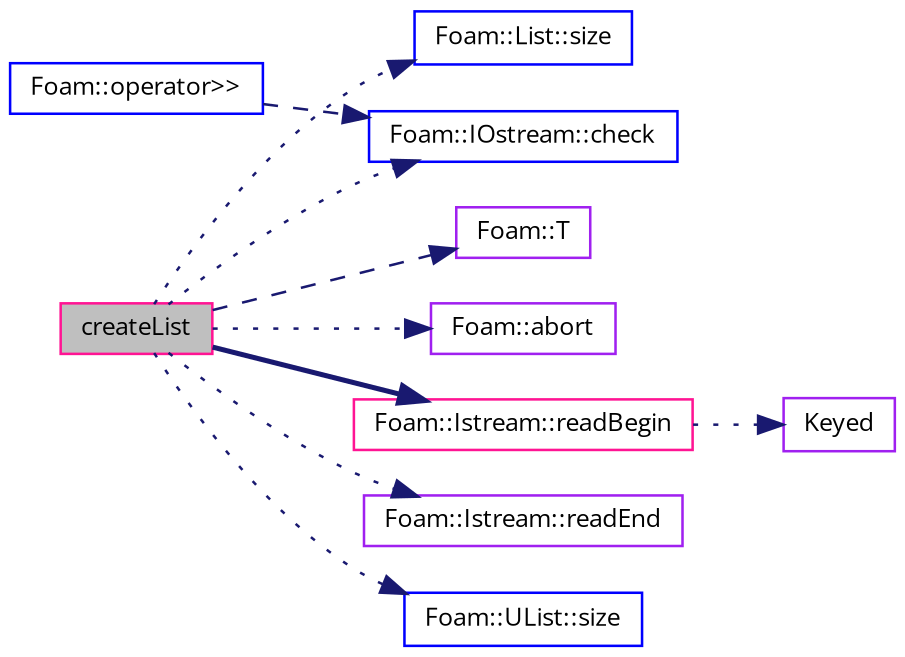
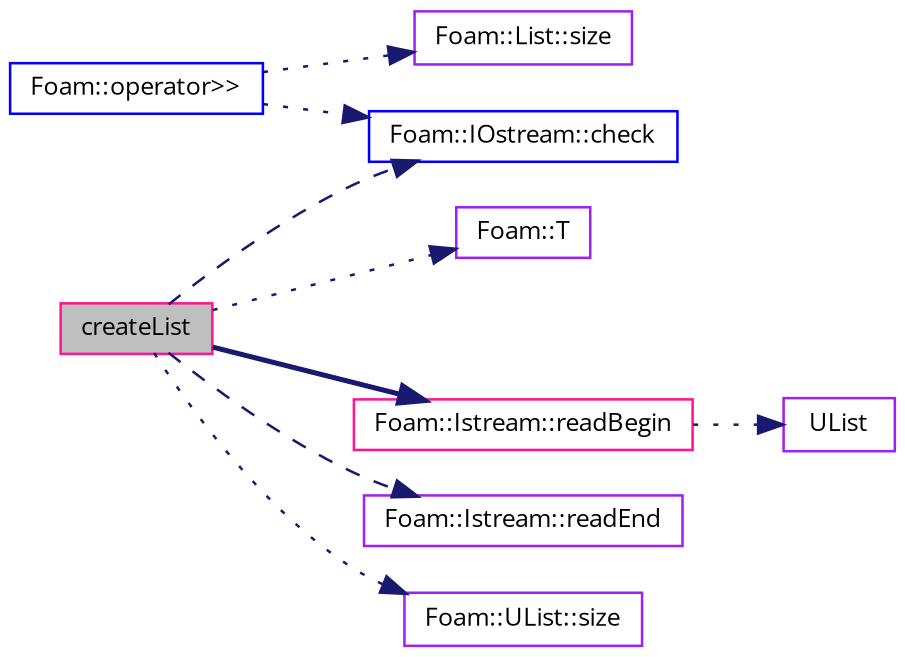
node "Foam::List::size": color blue -> purple
edge "Foam::operator>>" -> "Foam::IOstream::check": style dashed -> dotted
edge "createList" -> "Foam::List::size": now "Foam::operator>>" -> "Foam::List::size"
edge "createList" -> "Foam::IOstream::check": style dotted -> dashed
edge "createList" -> "Foam::T": style dashed -> dotted
node "Foam::abort": removed
node "Keyed": label "Keyed" -> "UList"
edge "createList" -> "Foam::Istream::readEnd": style dotted -> dashed
node "Foam::UList::size": color blue -> purple
